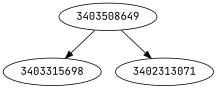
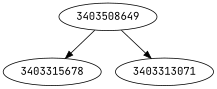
node "3403315698": label "3403315698" -> "3403315678"
node "3402313071": label "3402313071" -> "3403313071"
